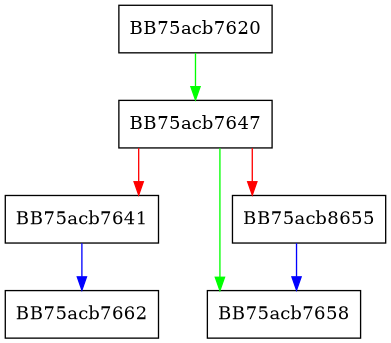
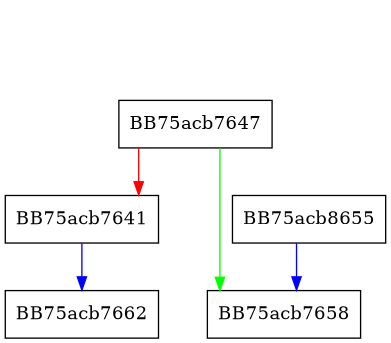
node "BB75acb7620": removed
edge "BB75acb7647" -> "BB75acb8655": removed
